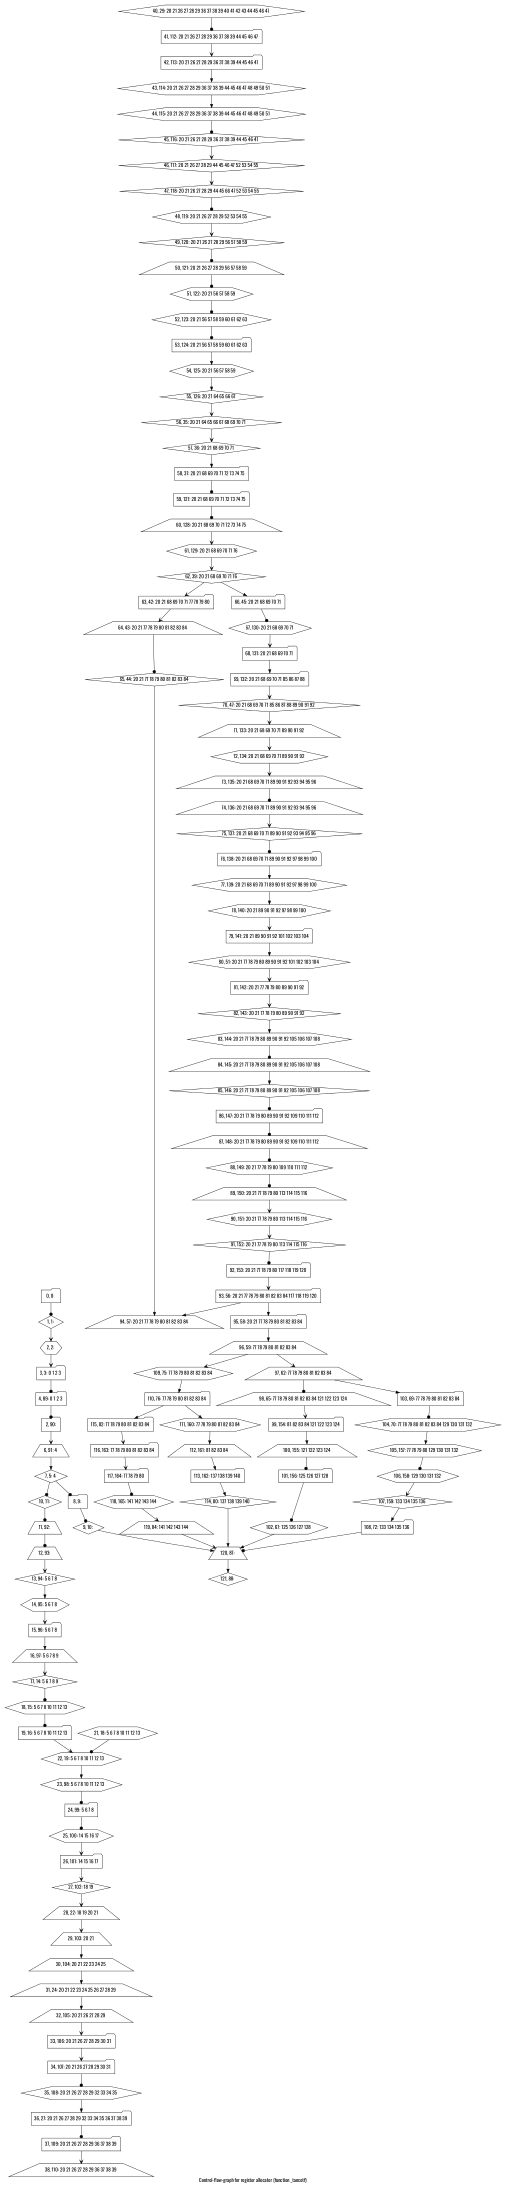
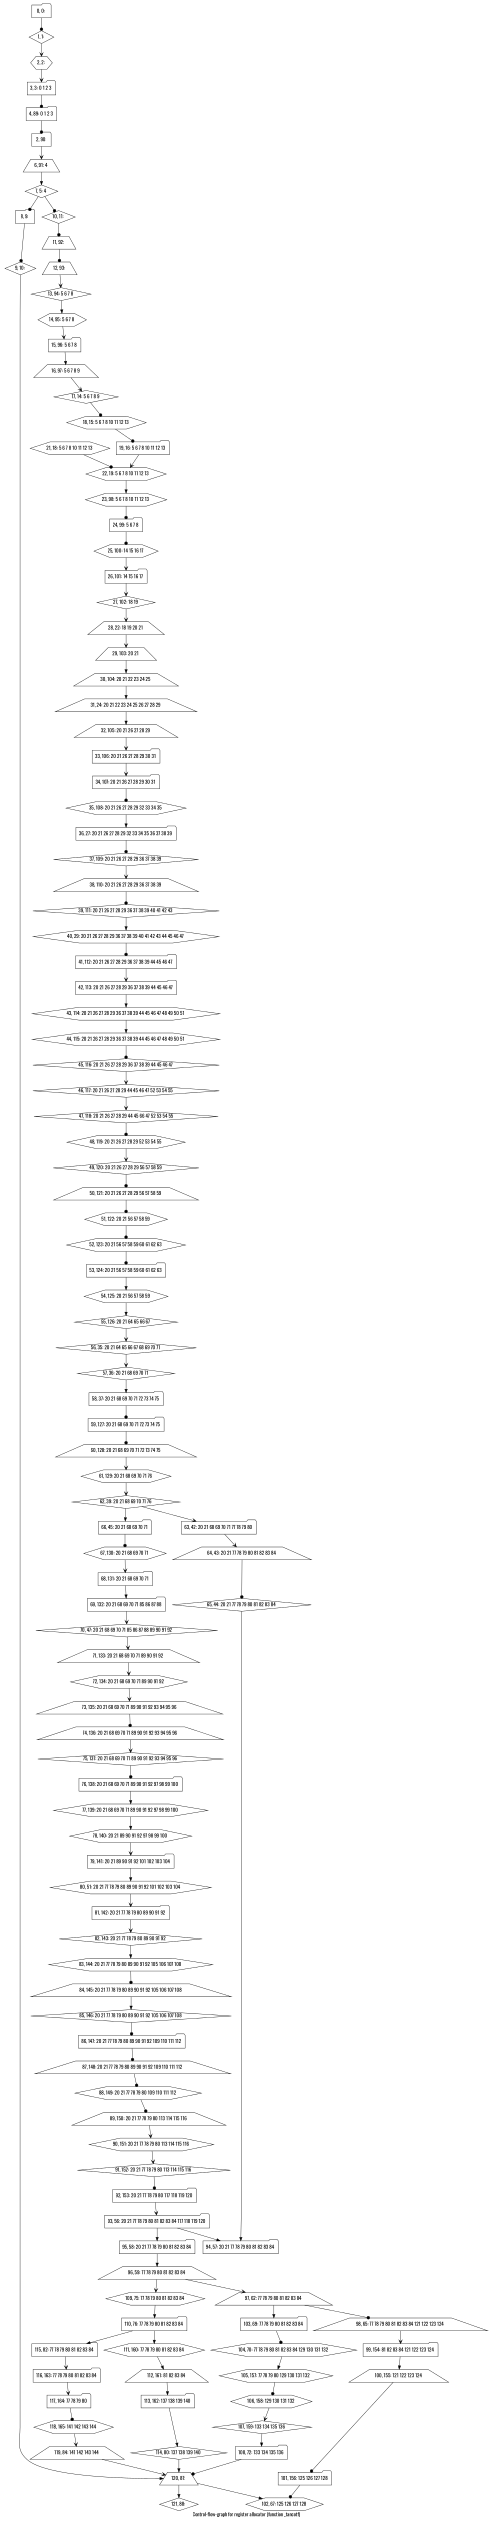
node "39, 111: 20 21 26 27 28 29 36 37 38 39 40 41 42 43": added
node "94, 57: 20 21 77 78 79 80 81 82 83 84": shape trapezium -> folder
edge "102, 67: 125 126 127 128" -> "120, 87:": reversed
node "37, 109: 20 21 26 27 28 29 36 37 38 39": shape folder -> diamond
